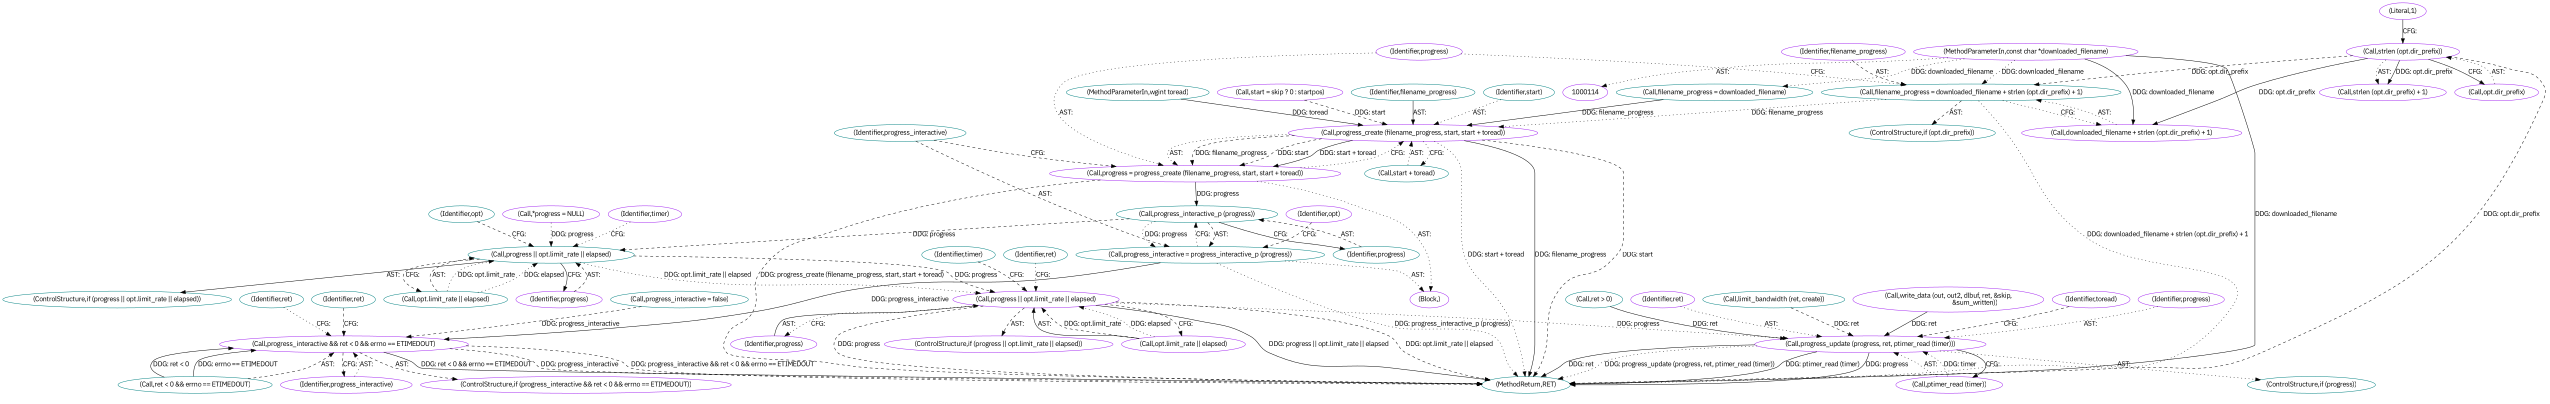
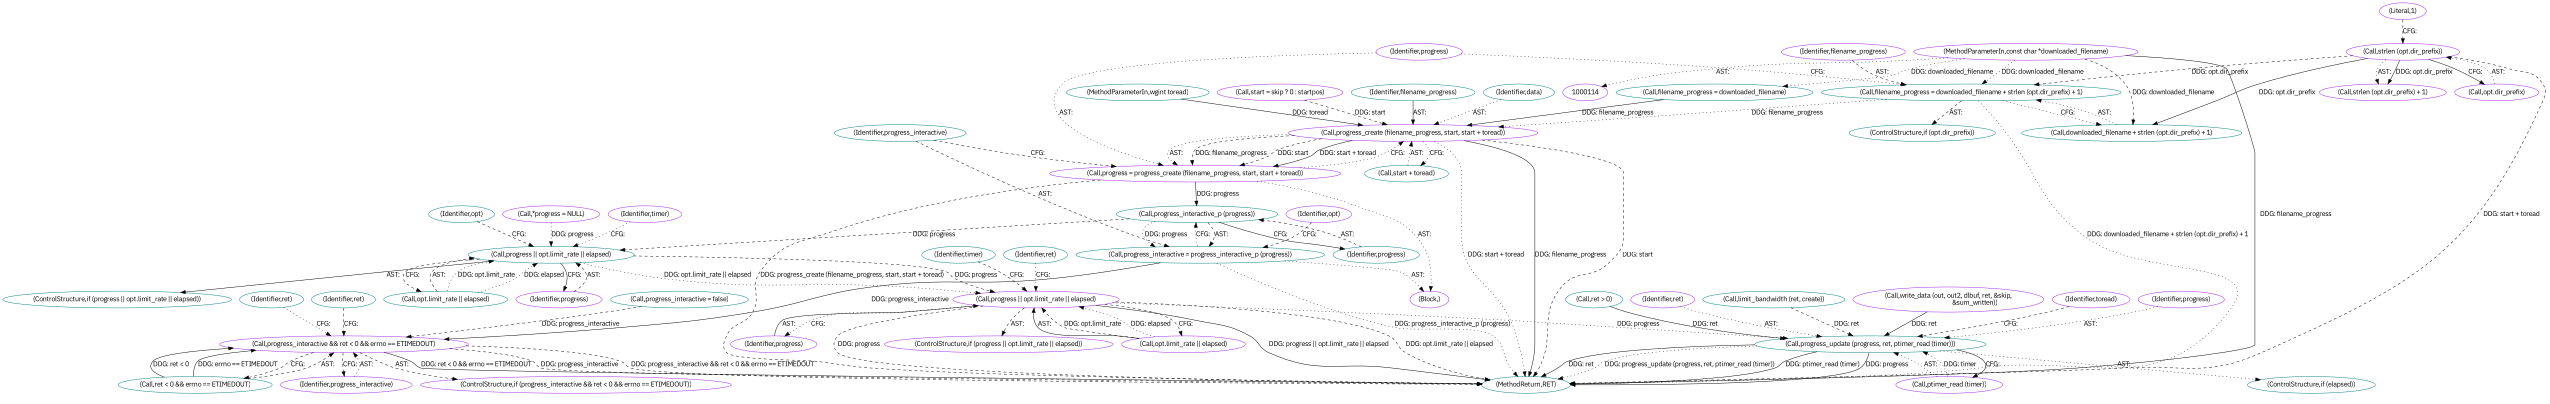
edge "(Literal,1)" -> "(Call,strlen (opt.dir_prefix))": style solid -> dashed
edge "(MethodParameterIn,const char *downloaded_filename)" -> "(Call,downloaded_filename + strlen (opt.dir_prefix) + 1)": style solid -> dashed
node "(Identifier,start)": label "(Identifier,start)" -> "(Identifier,data)"
node "(Call,downloaded_filename + strlen (opt.dir_prefix) + 1)": color purple -> teal
edge "(MethodParameterIn,const char *downloaded_filename)" -> "(MethodReturn,RET)": label "DDG: downloaded_filename" -> "DDG: filename_progress"
edge "(Call,strlen (opt.dir_prefix))" -> "(MethodReturn,RET)": label "DDG: opt.dir_prefix" -> "DDG: start + toread"
node "(Call,progress_update (progress, ret, ptimer_read (timer)))": color purple -> teal
edge "(Call,progress_interactive && ret < 0 && errno == ETIMEDOUT)" -> "(Call,ret < 0 && errno == ETIMEDOUT)": added, label "CFG:"
node "(ControlStructure,if (progress))": label "(ControlStructure,if (progress))" -> "(ControlStructure,if (elapsed))"
